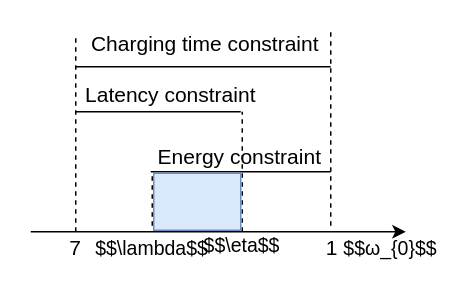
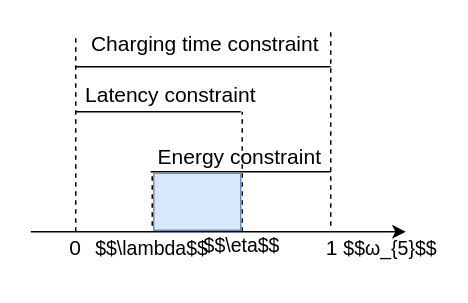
node "7": label "7" -> "0"
node "$$ω_{0}$$": label "$$ω_{0}$$" -> "$$ω_{5}$$"
